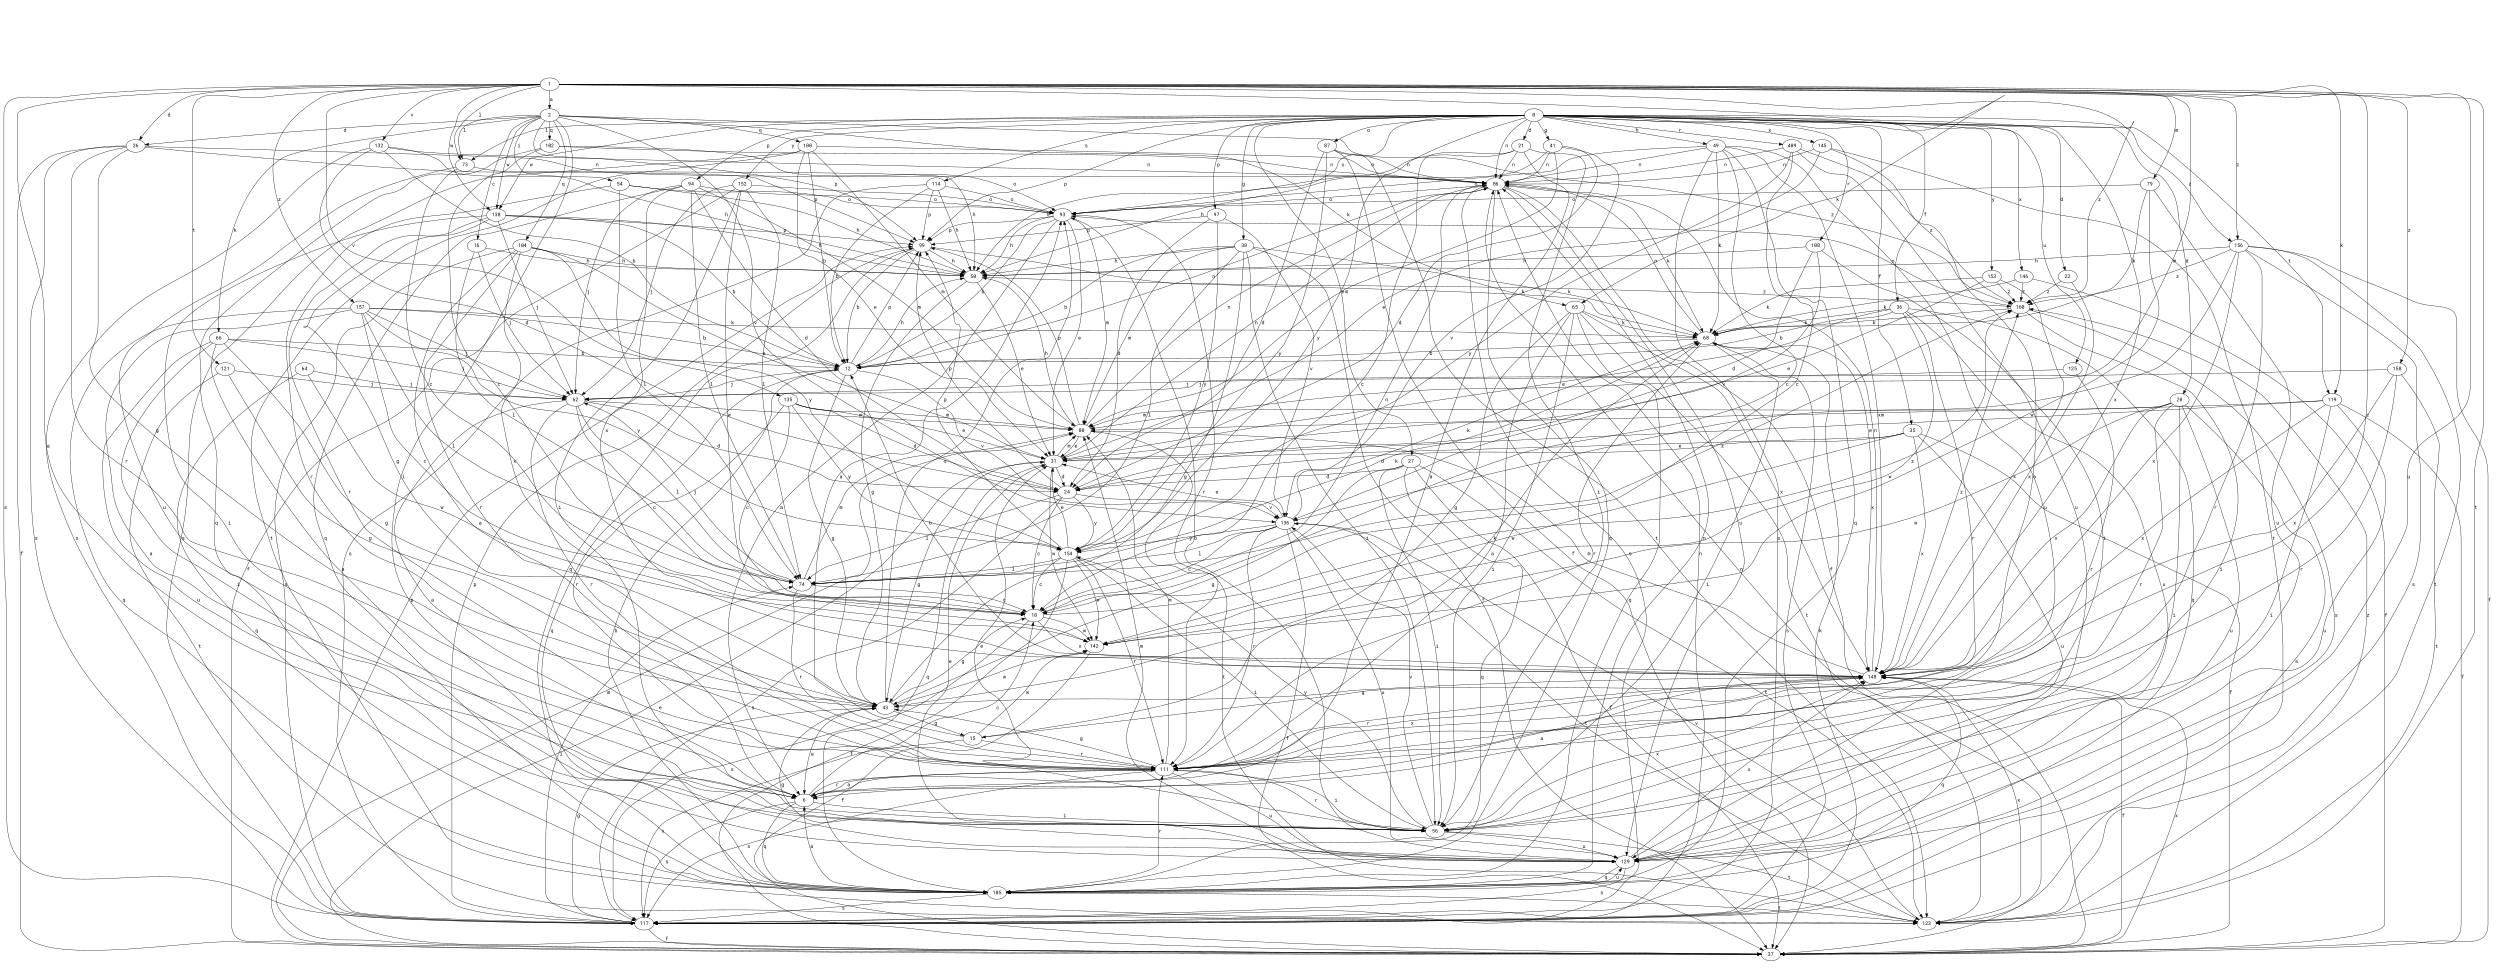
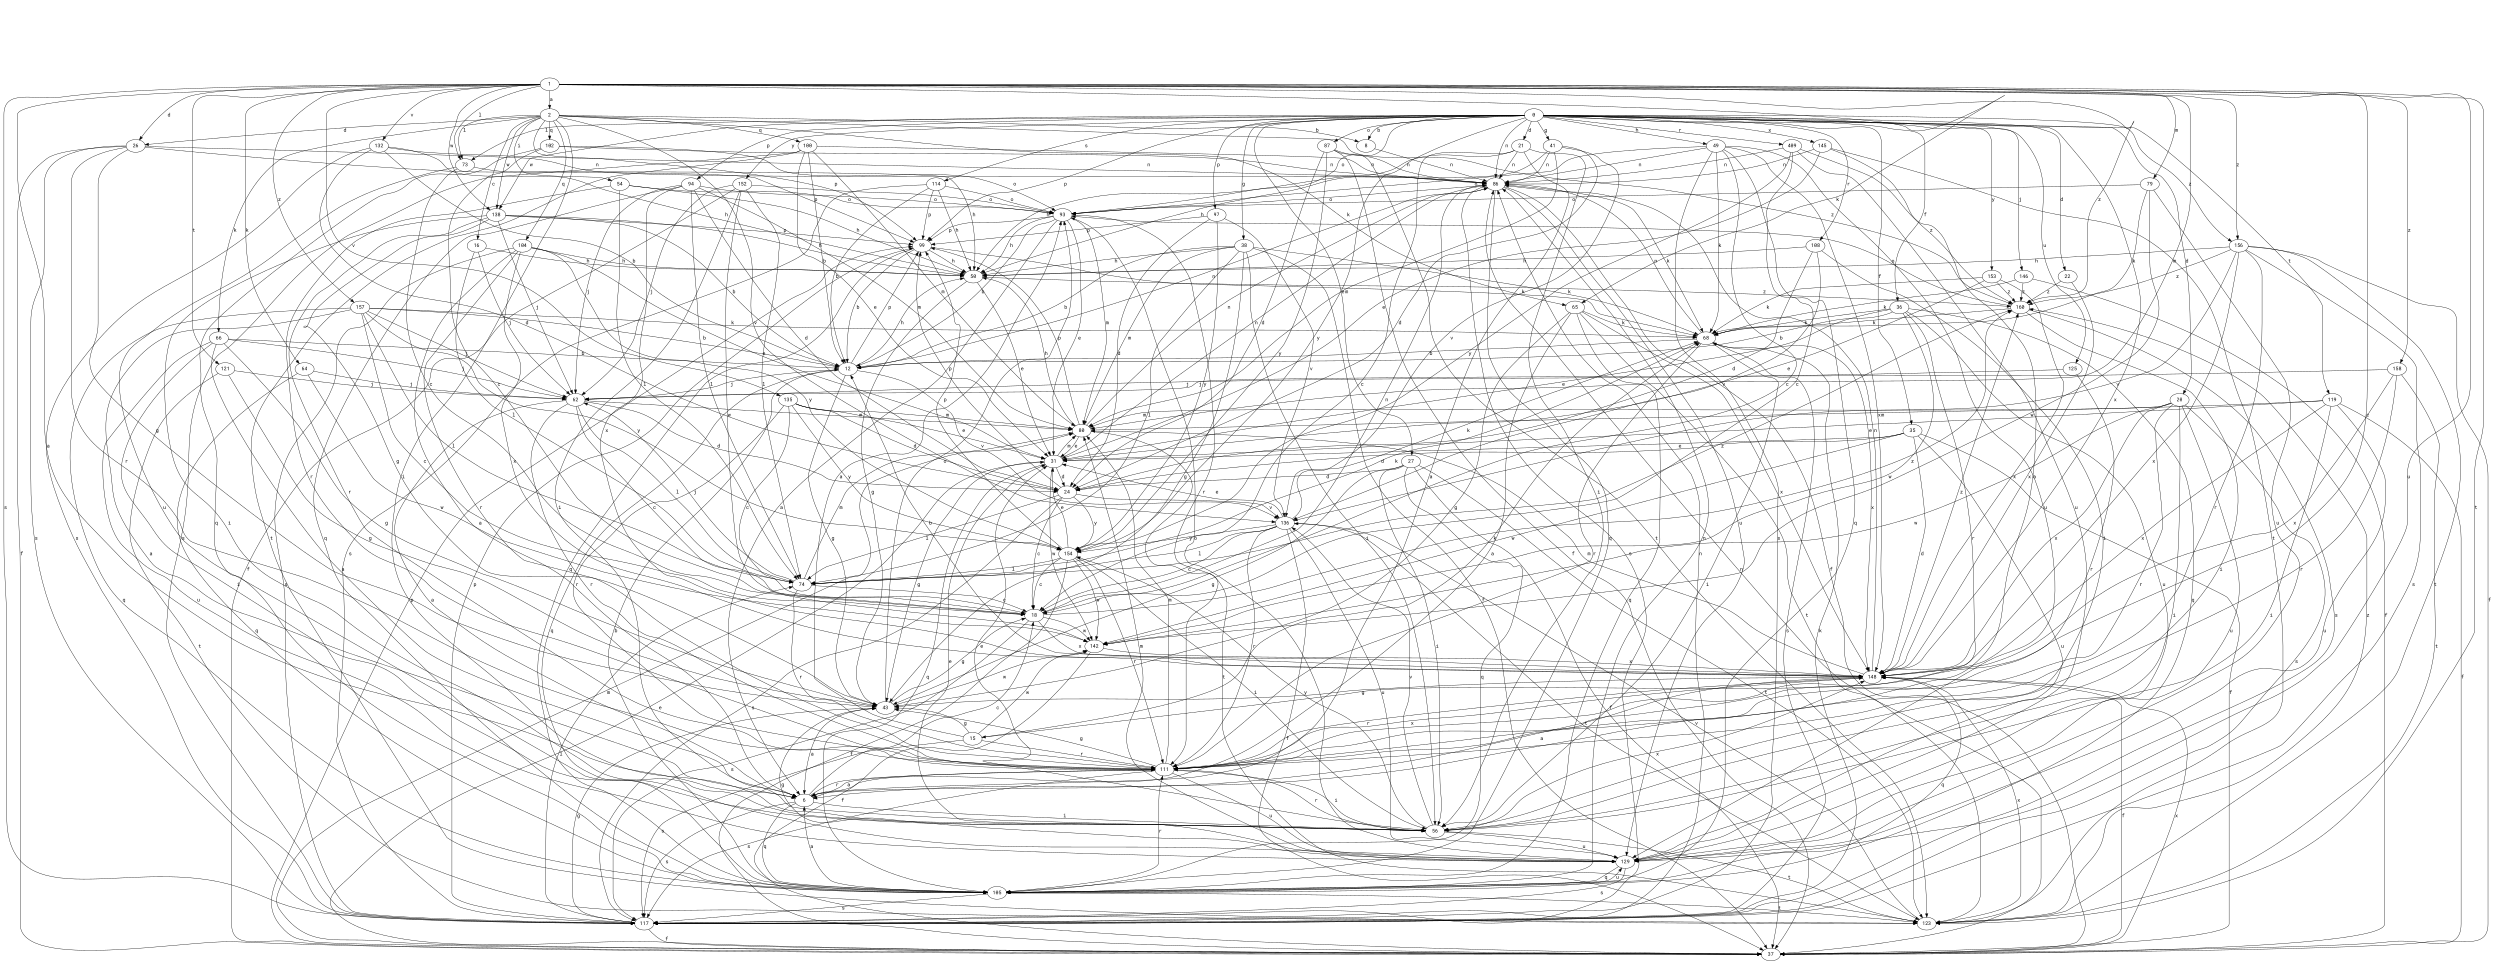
edge "1" -> "119": now "1" -> "64"
node "8": added
edge "0" -> "146": label "x" -> "j"
edge "35" -> "148": label "x" -> "d"
edge "65" -> "56": removed, label "i"
edge "43" -> "15": reversed
edge "129" -> "148": now "142" -> "148"
